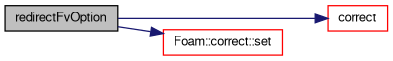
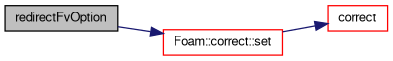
edge "redirectFvOption" -> "correct": now "Foam::correct::set" -> "correct"
